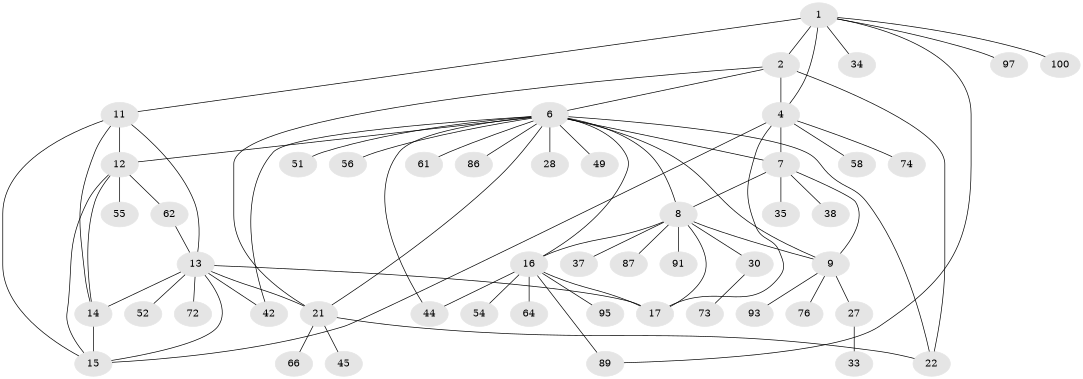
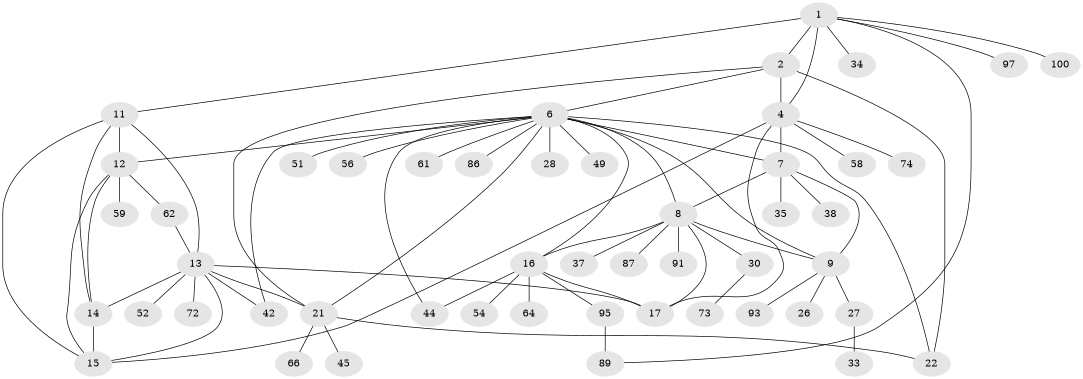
node "55": label "55" -> "59"
edge "16" -- "89": now "95" -- "89"
node "76": label "76" -> "26"
